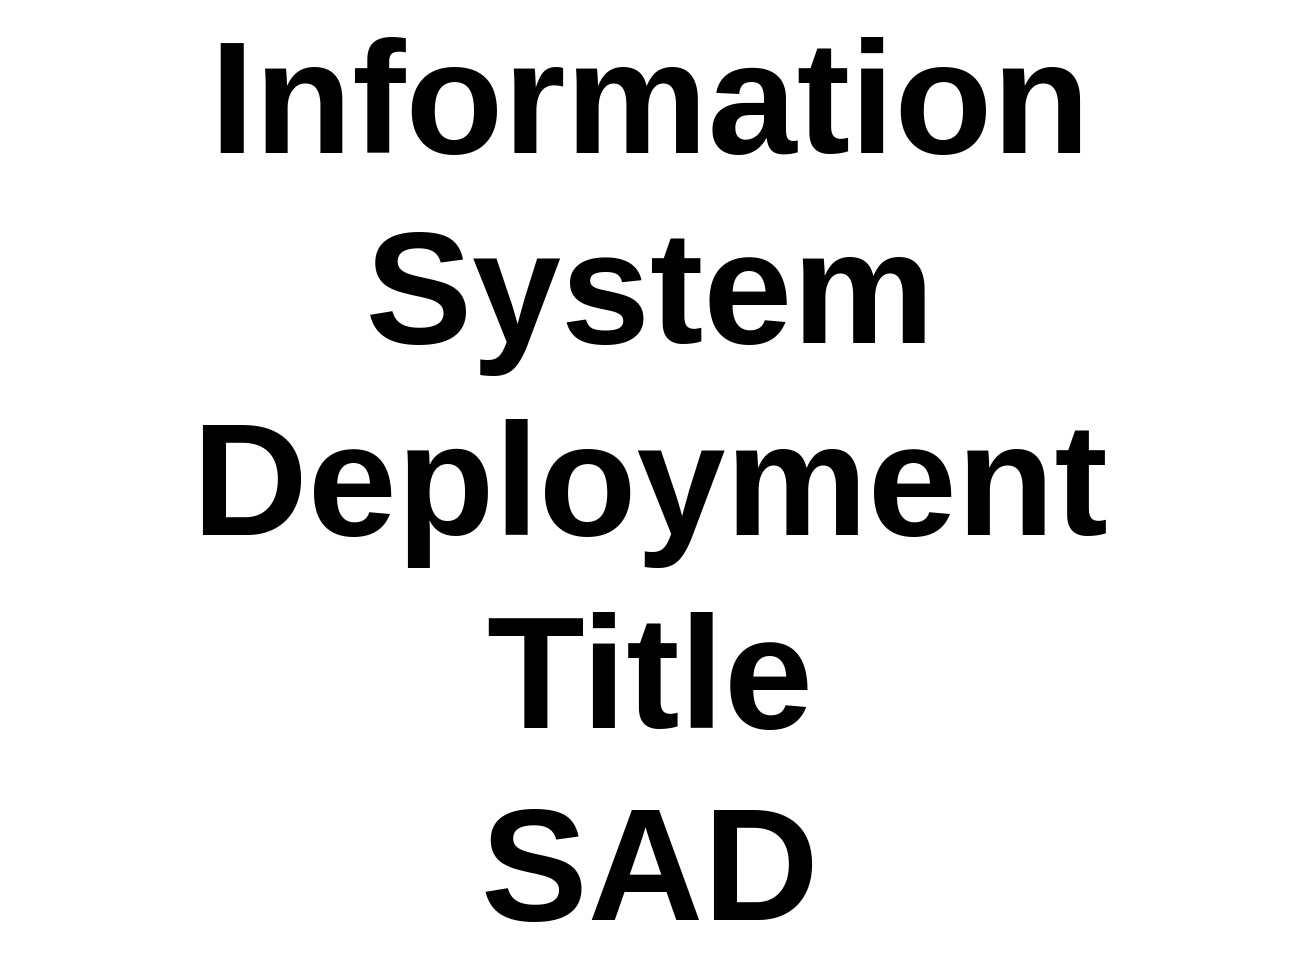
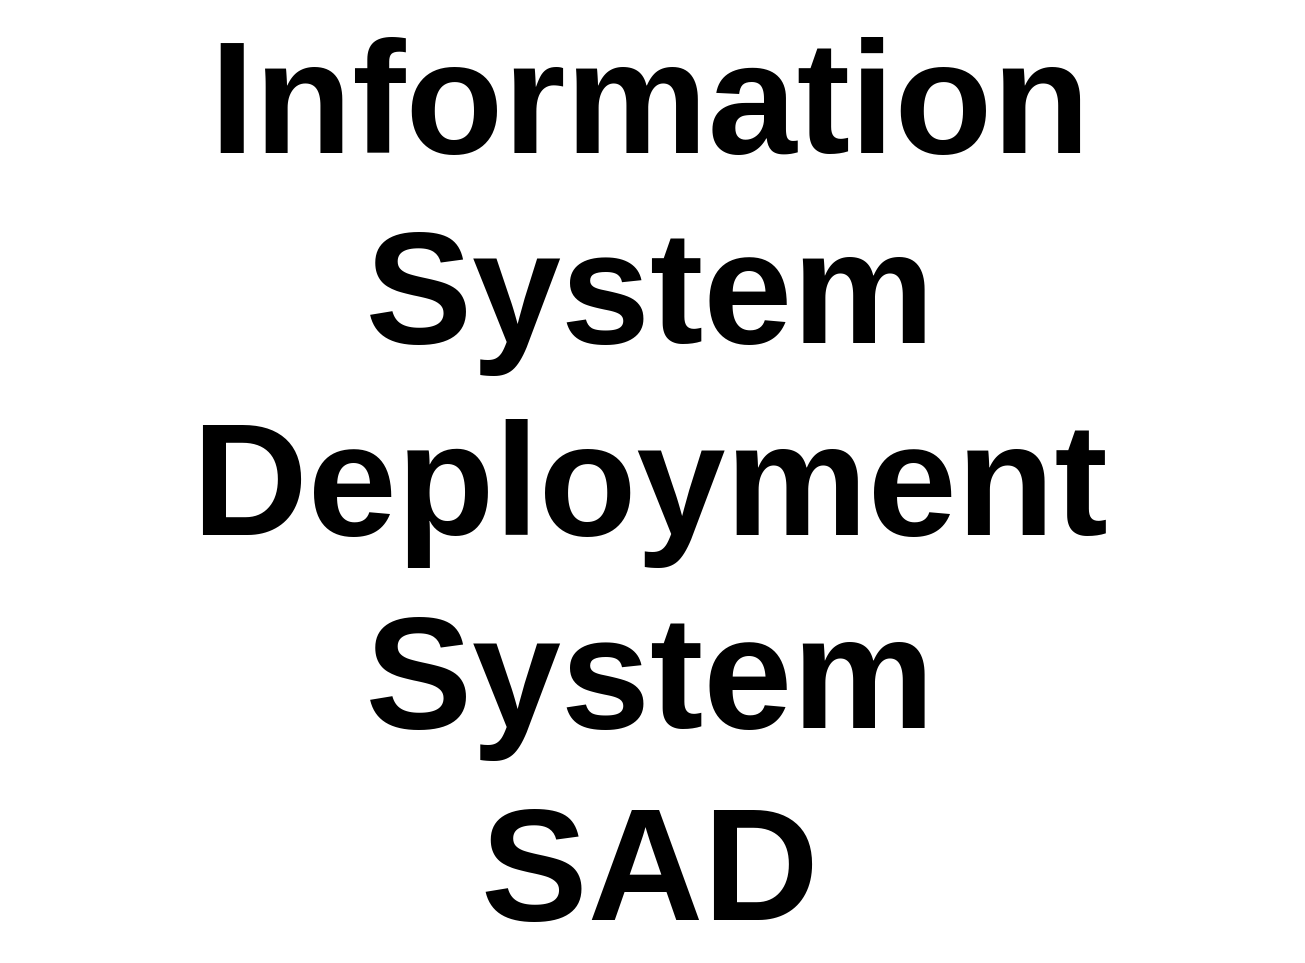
node "Information System Deployment Title SAD": label "Information System Deployment Title SAD" -> "Information System Deployment System SAD"
